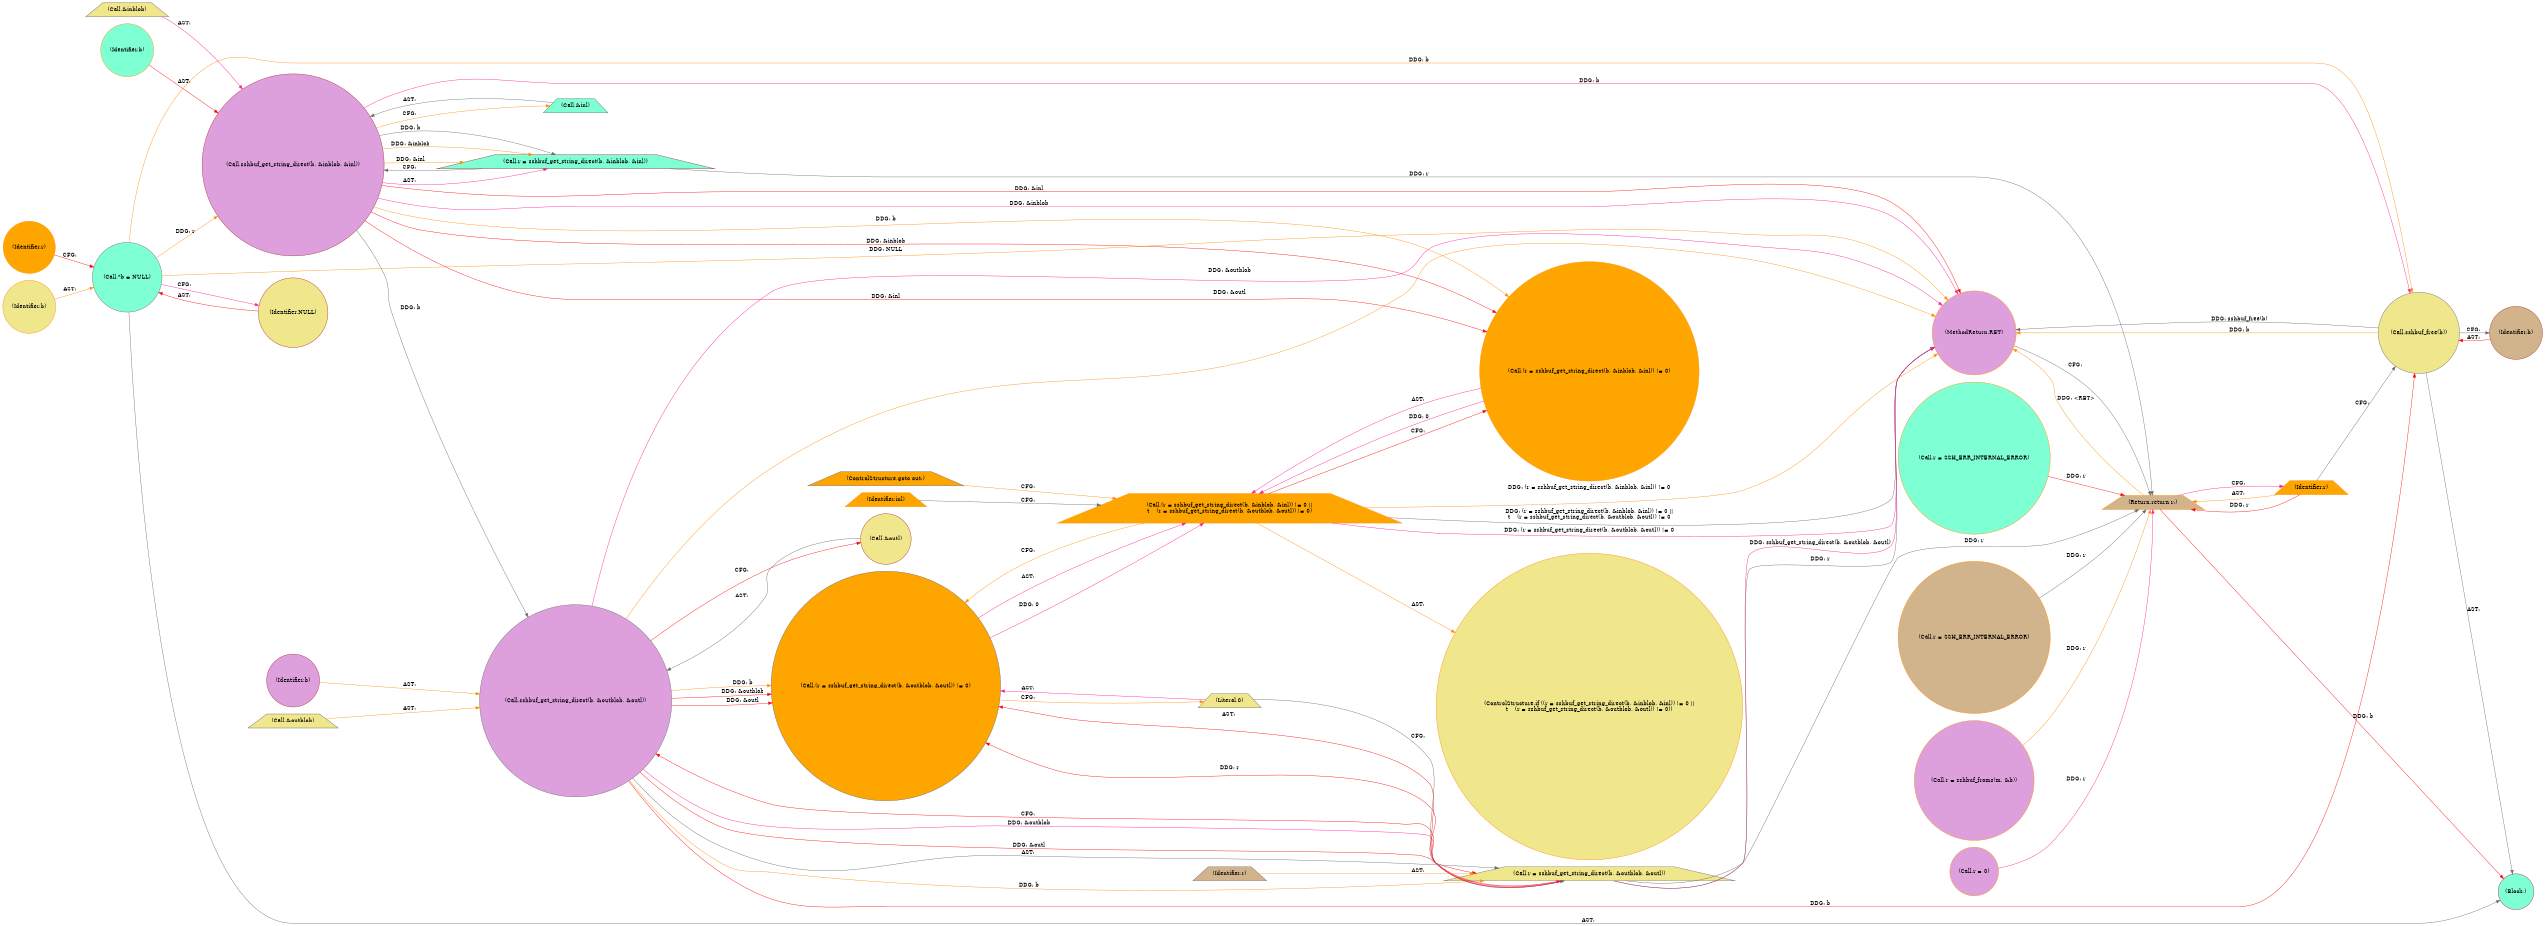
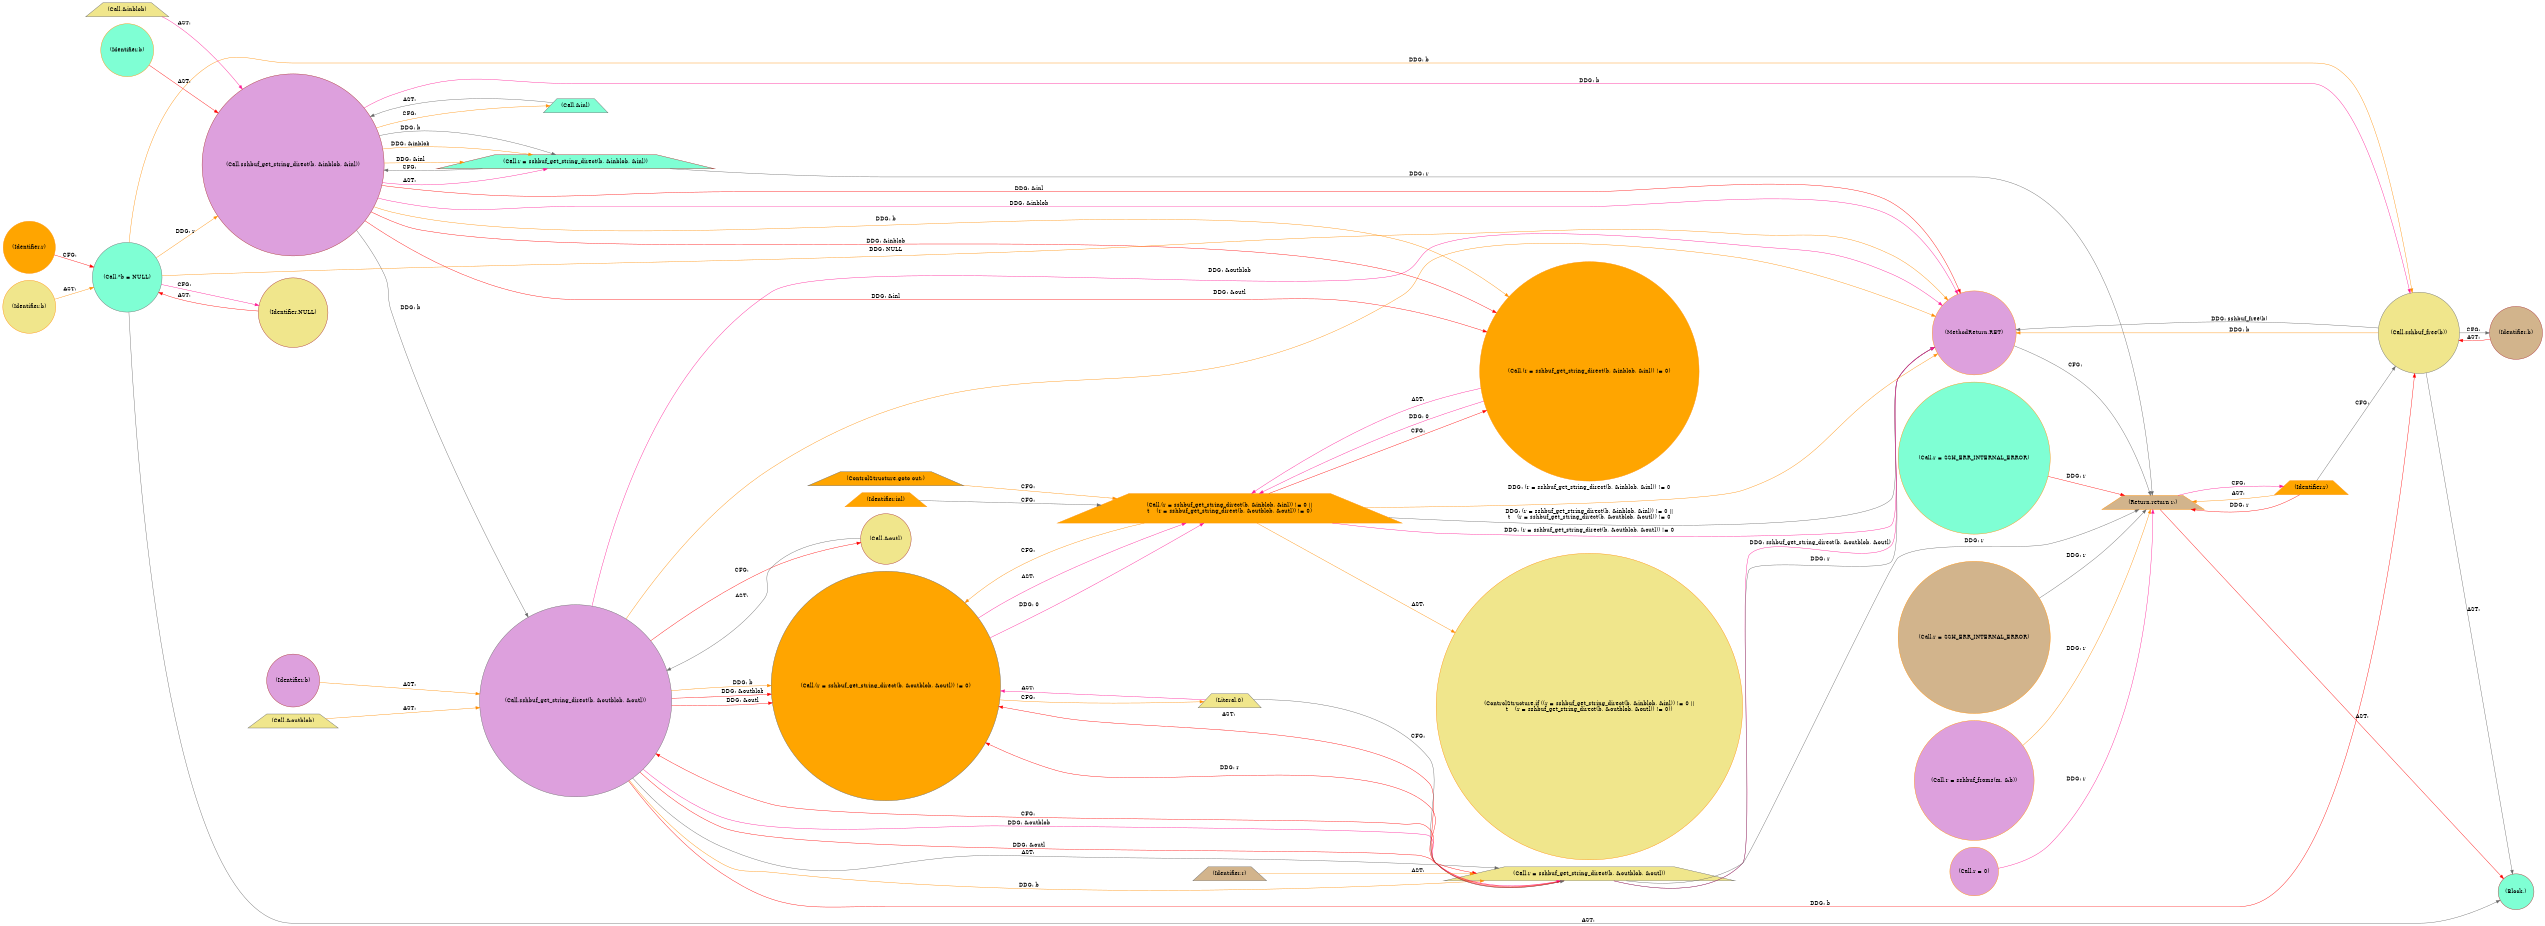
edge "(Return,return r;)" -> "(MethodReturn,RET)": removed, label "DDG: <RET>"
edge "(Return,return r;)" -> "(Block,)": label "DDG: b" -> "AST: "
